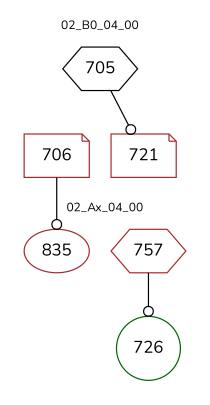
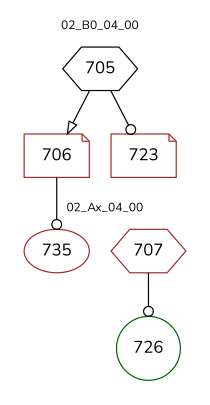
edge "705" -> "706": added
node "721": label "721" -> "723"
node "835": label "835" -> "735"
node "757": label "757" -> "707"
